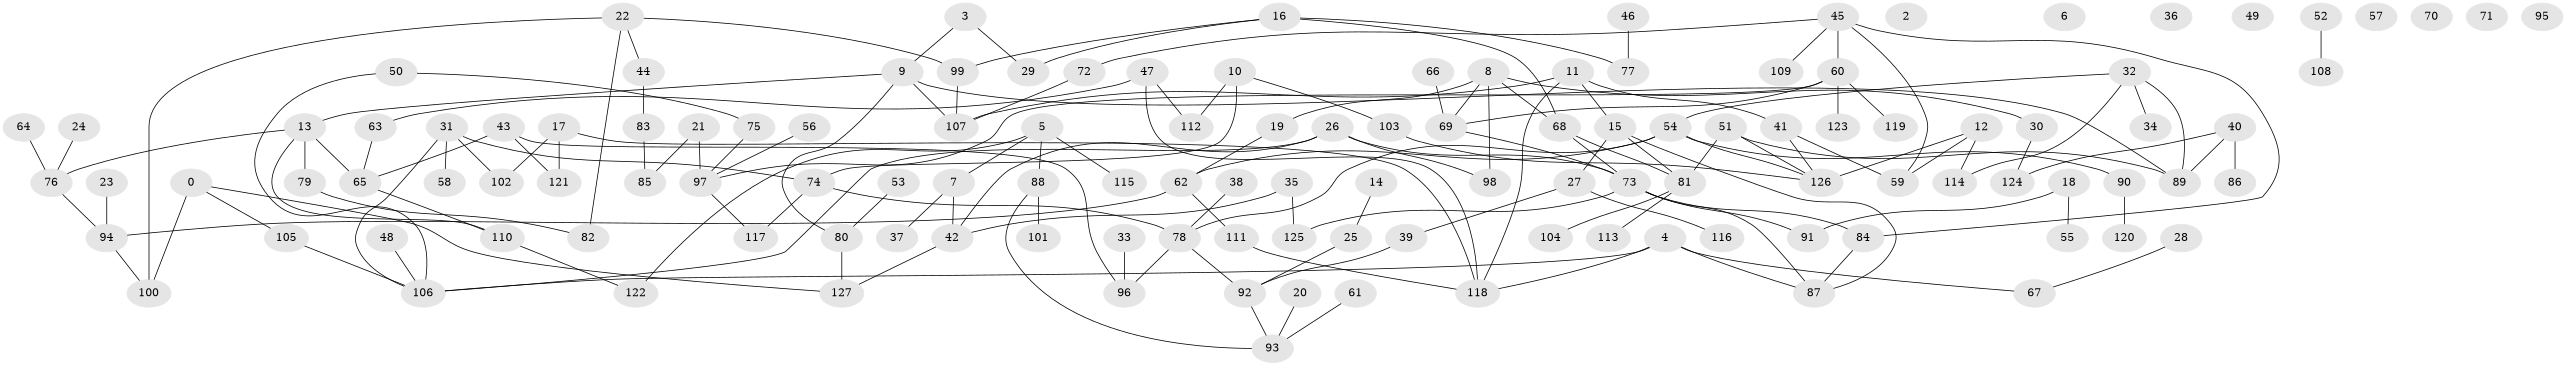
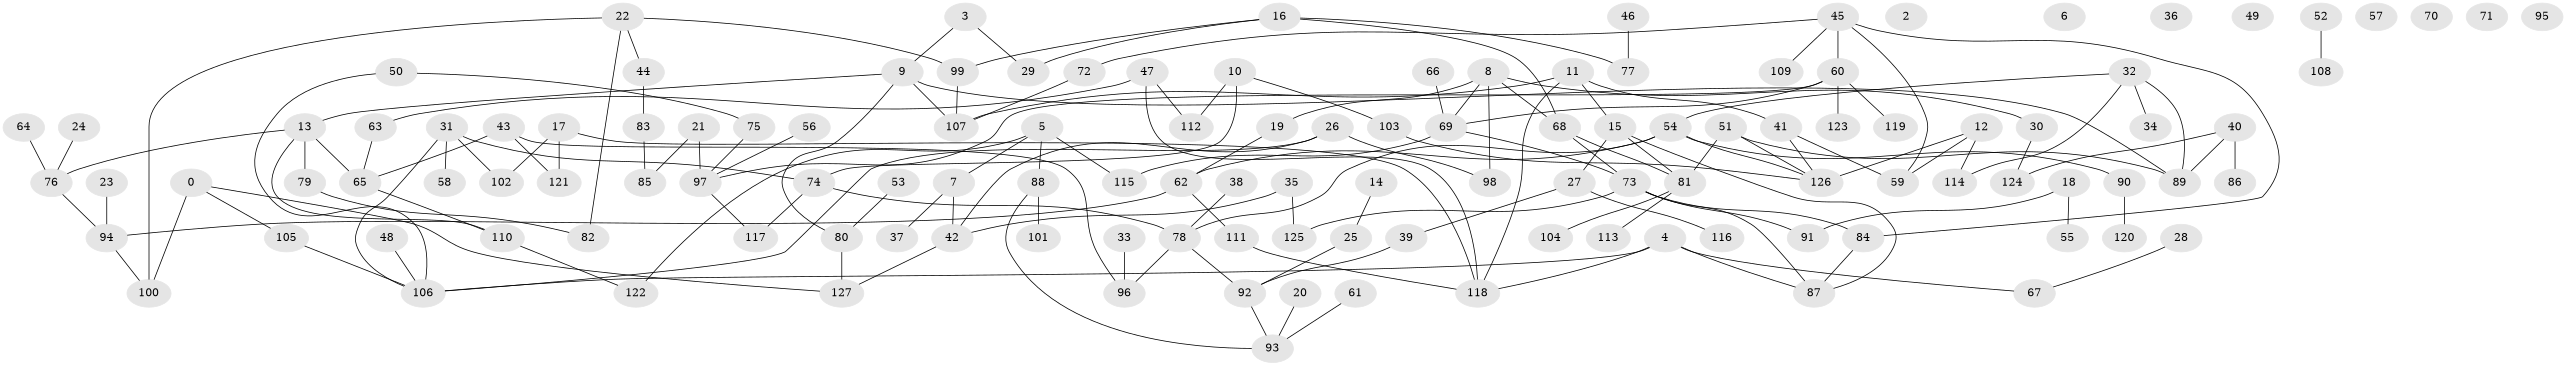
edge "26" -- "73": removed
edge "69" -- "115": added
